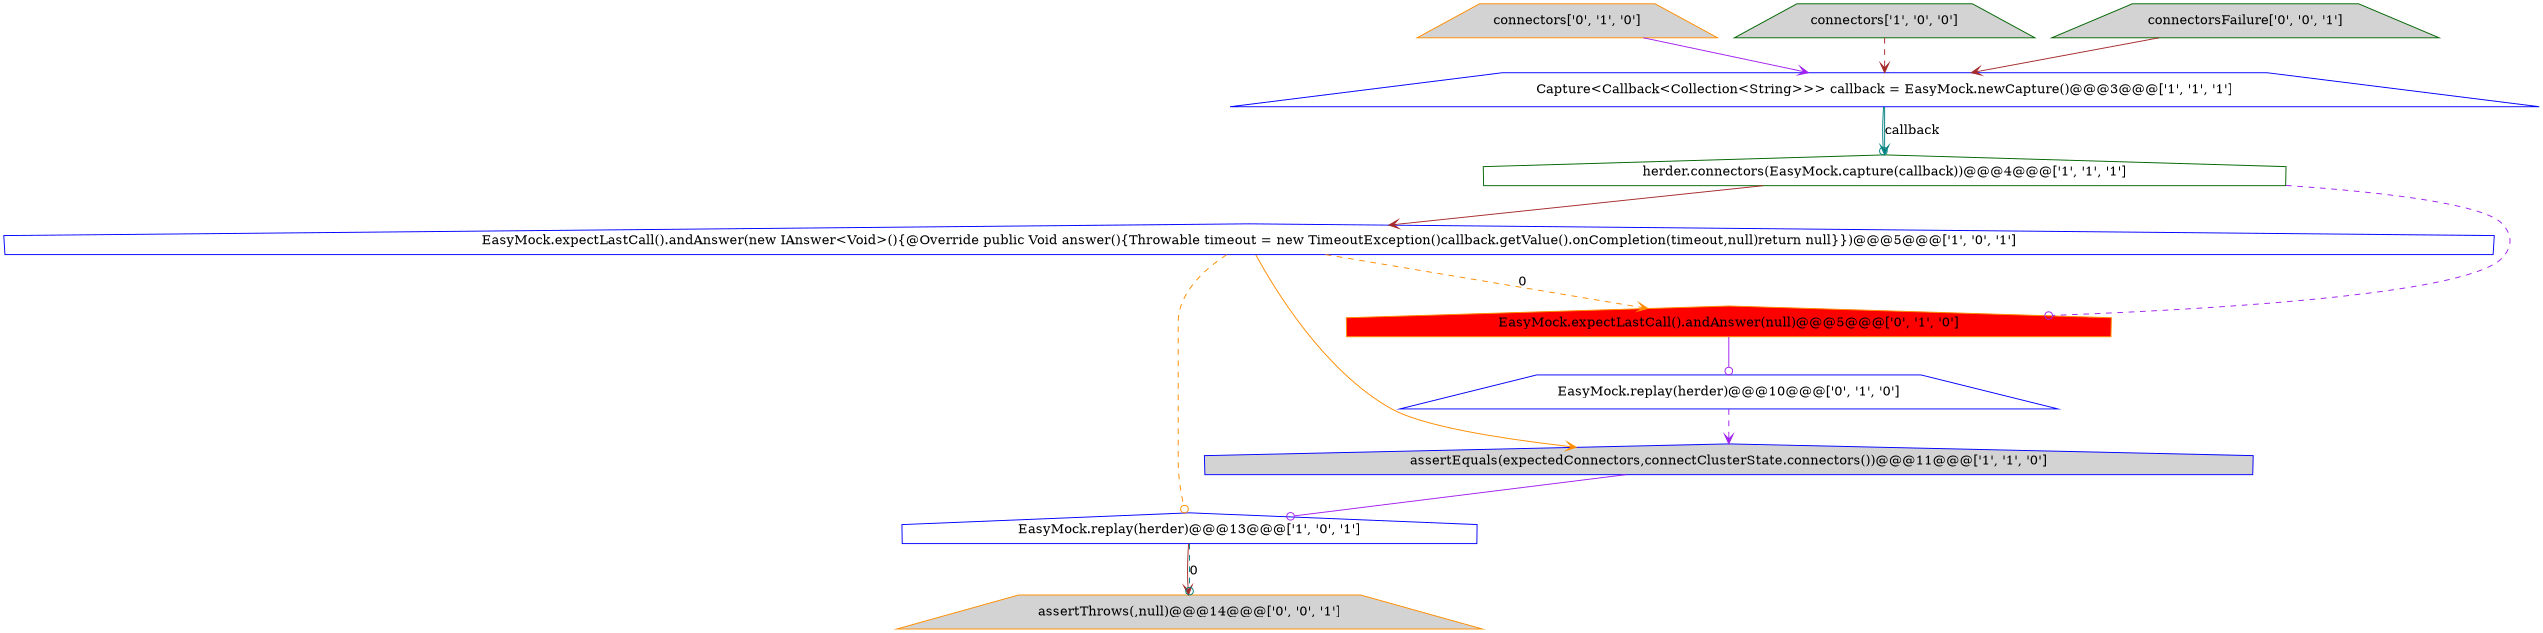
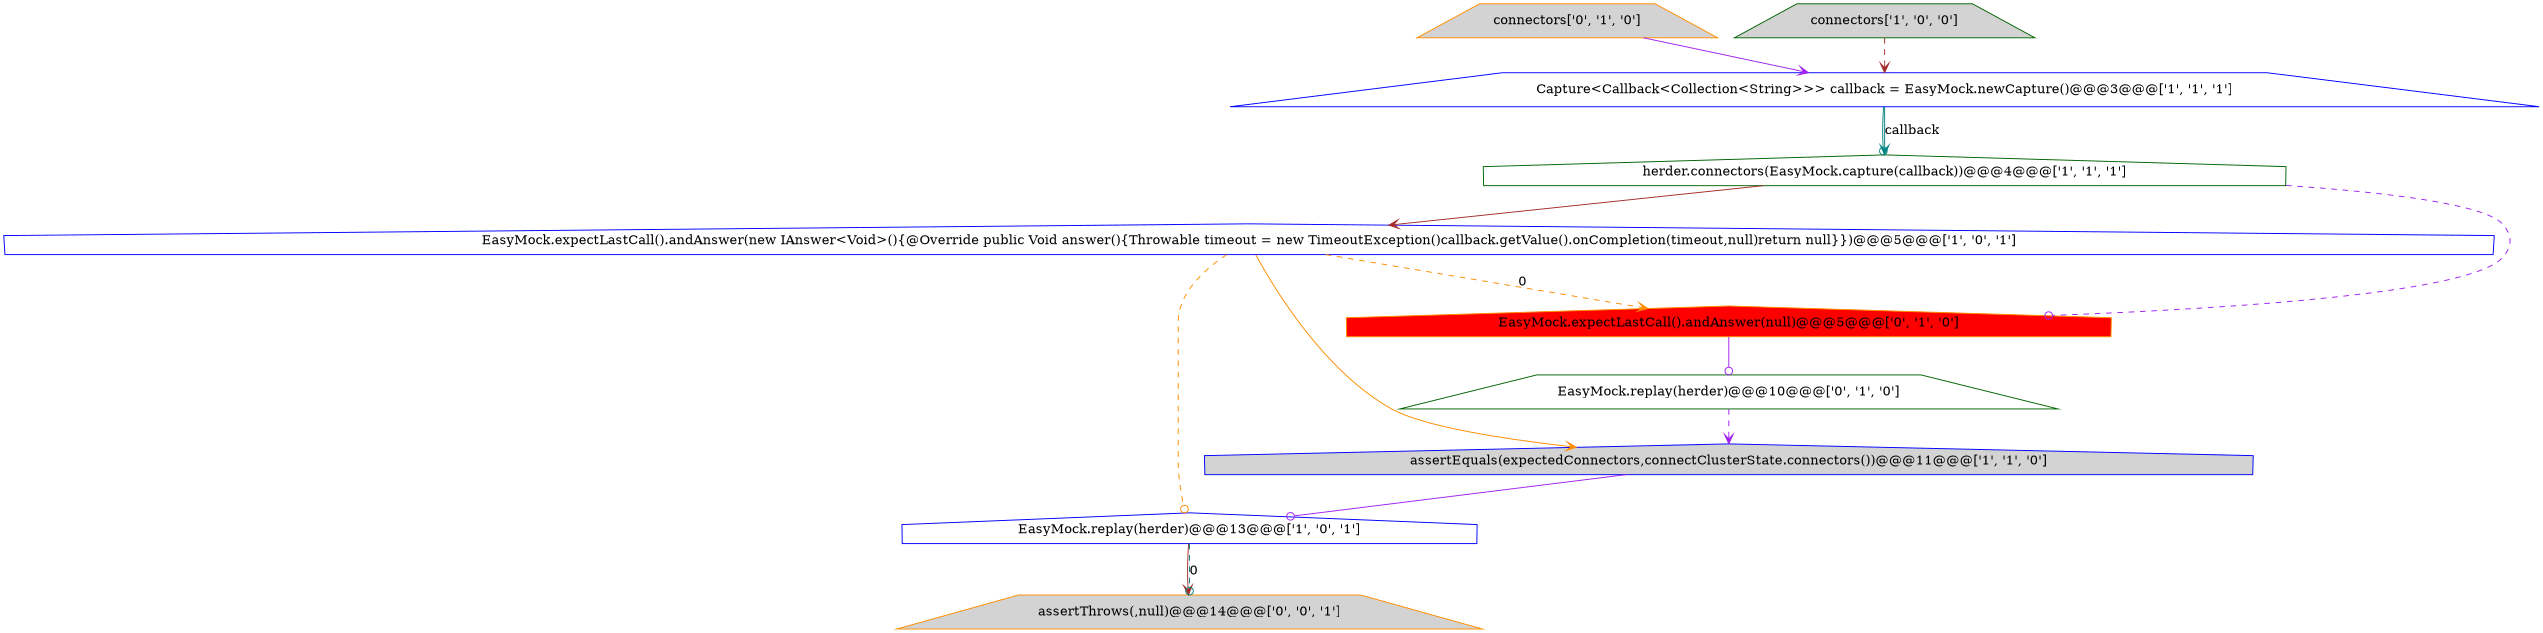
node "connectorsFailure['0', '0', '1']": removed
node "EasyMock.replay(herder)@@@10@@@['0', '1', '0']": color blue -> darkgreen
